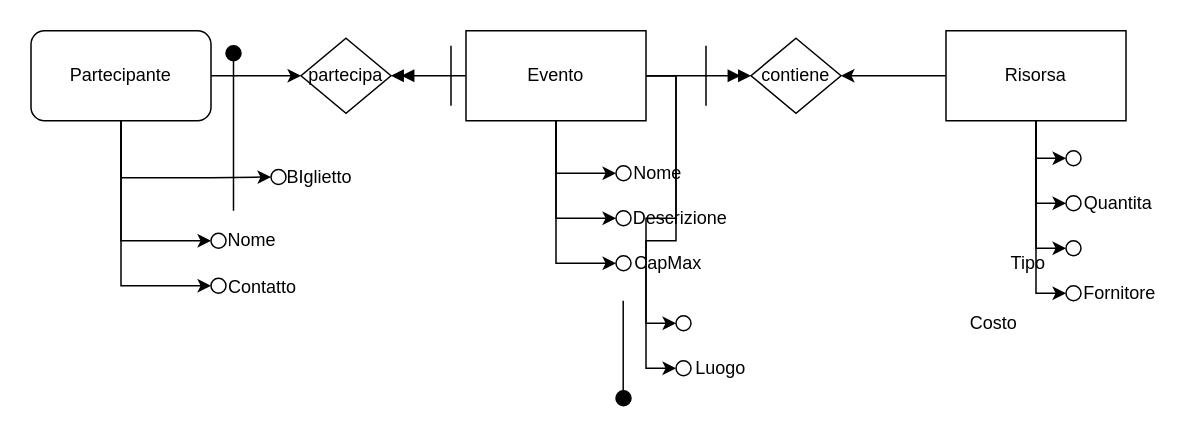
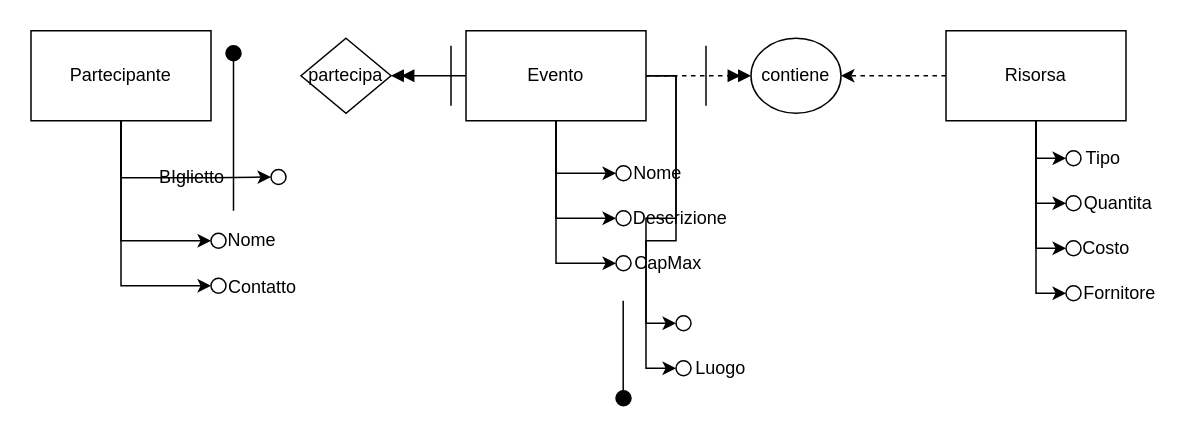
node "Partecipante": shape rounded rectangle -> rectangle
edge "Partecipante" -> "partecipa": removed
edge "Evento" -> "contiene": style solid -> dashed
node "contiene": shape diamond -> ellipse
edge "Risorsa" -> "contiene": style solid -> dashed
node "BIglietto": moved (320, 177) -> (192, 177)
node "Tipo": moved (1028, 263) -> (1103, 158)
node "Costo": moved (994, 323) -> (1106, 248)
